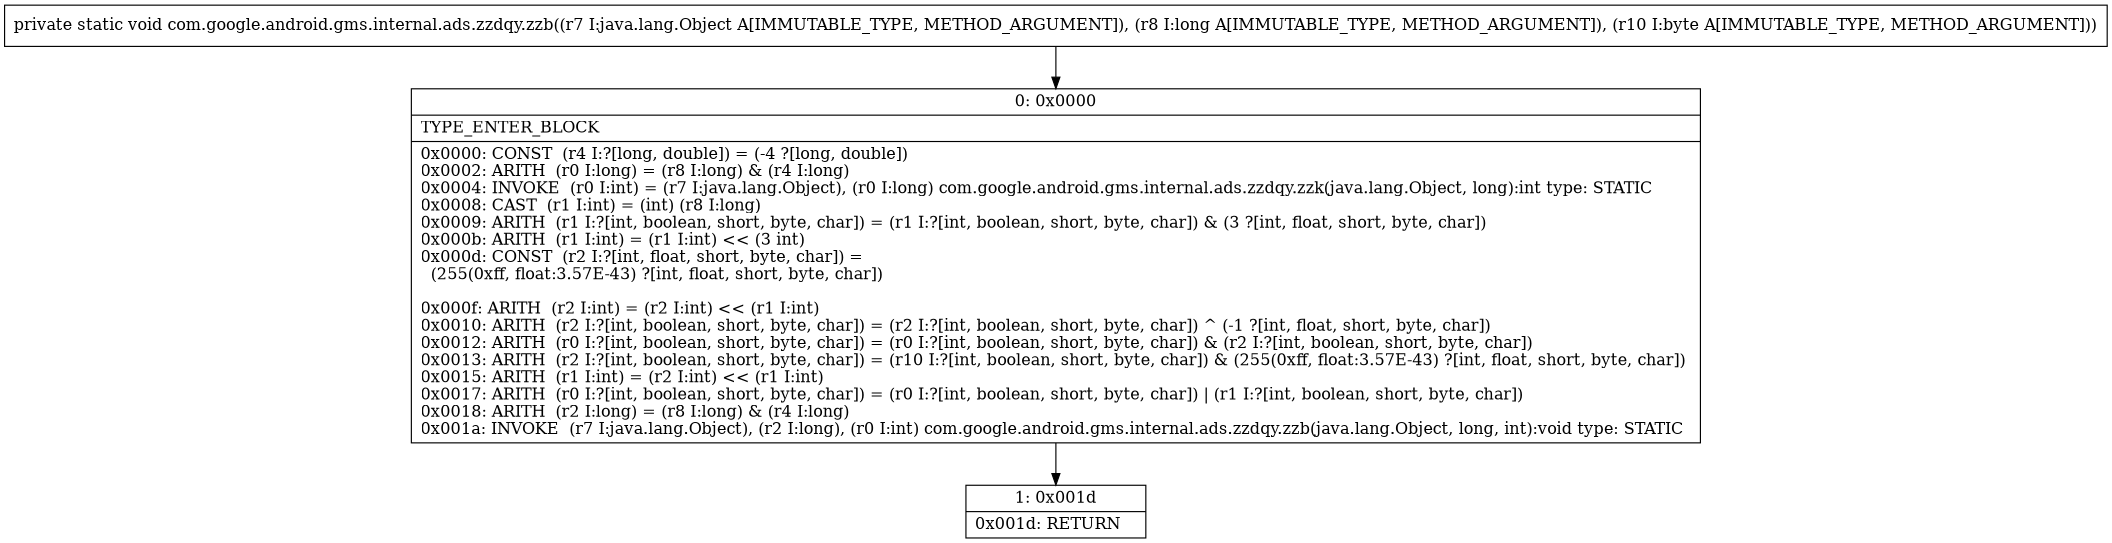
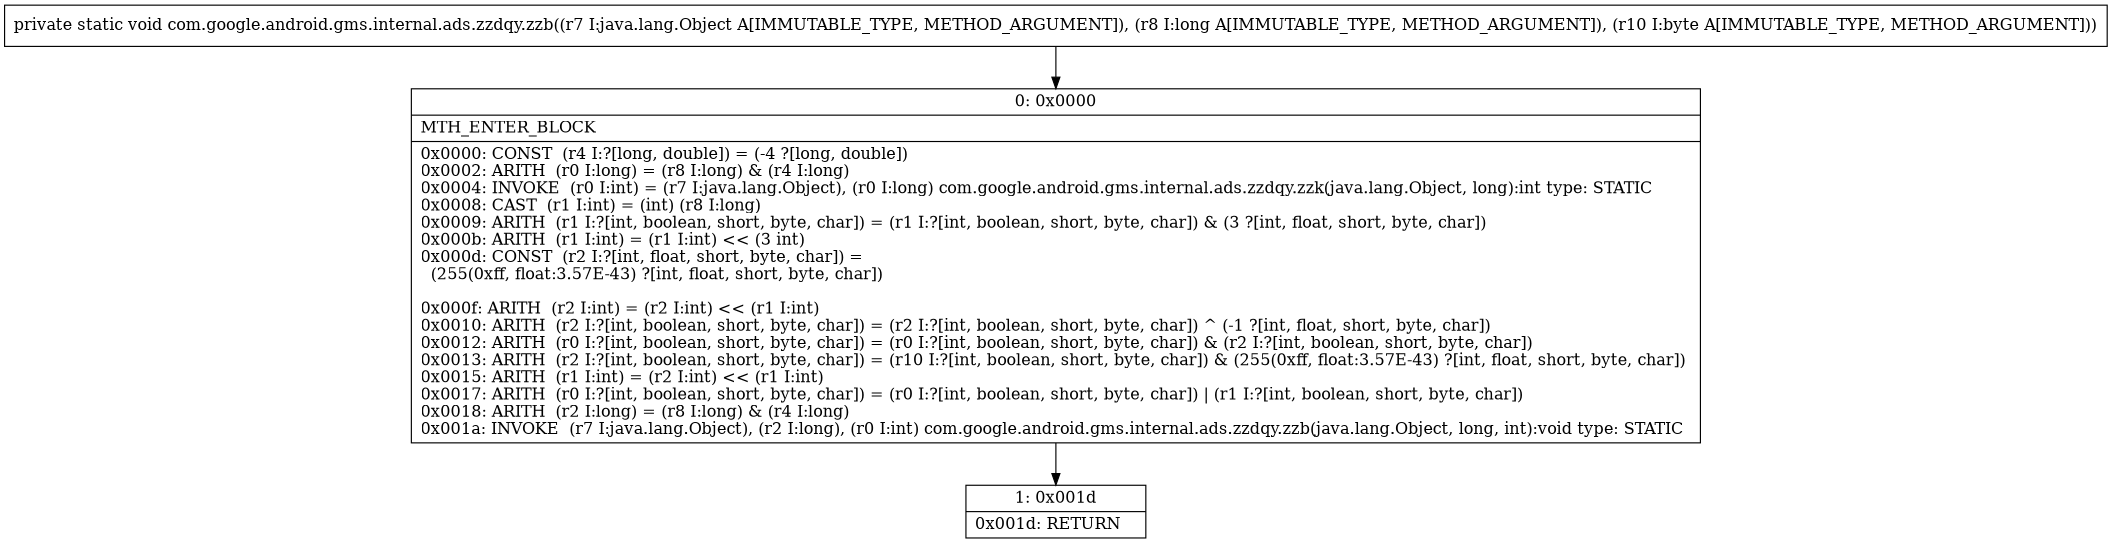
node "0: 0x0000": text "TYPE_ENTER_BLOCK" -> "MTH_ENTER_BLOCK"
